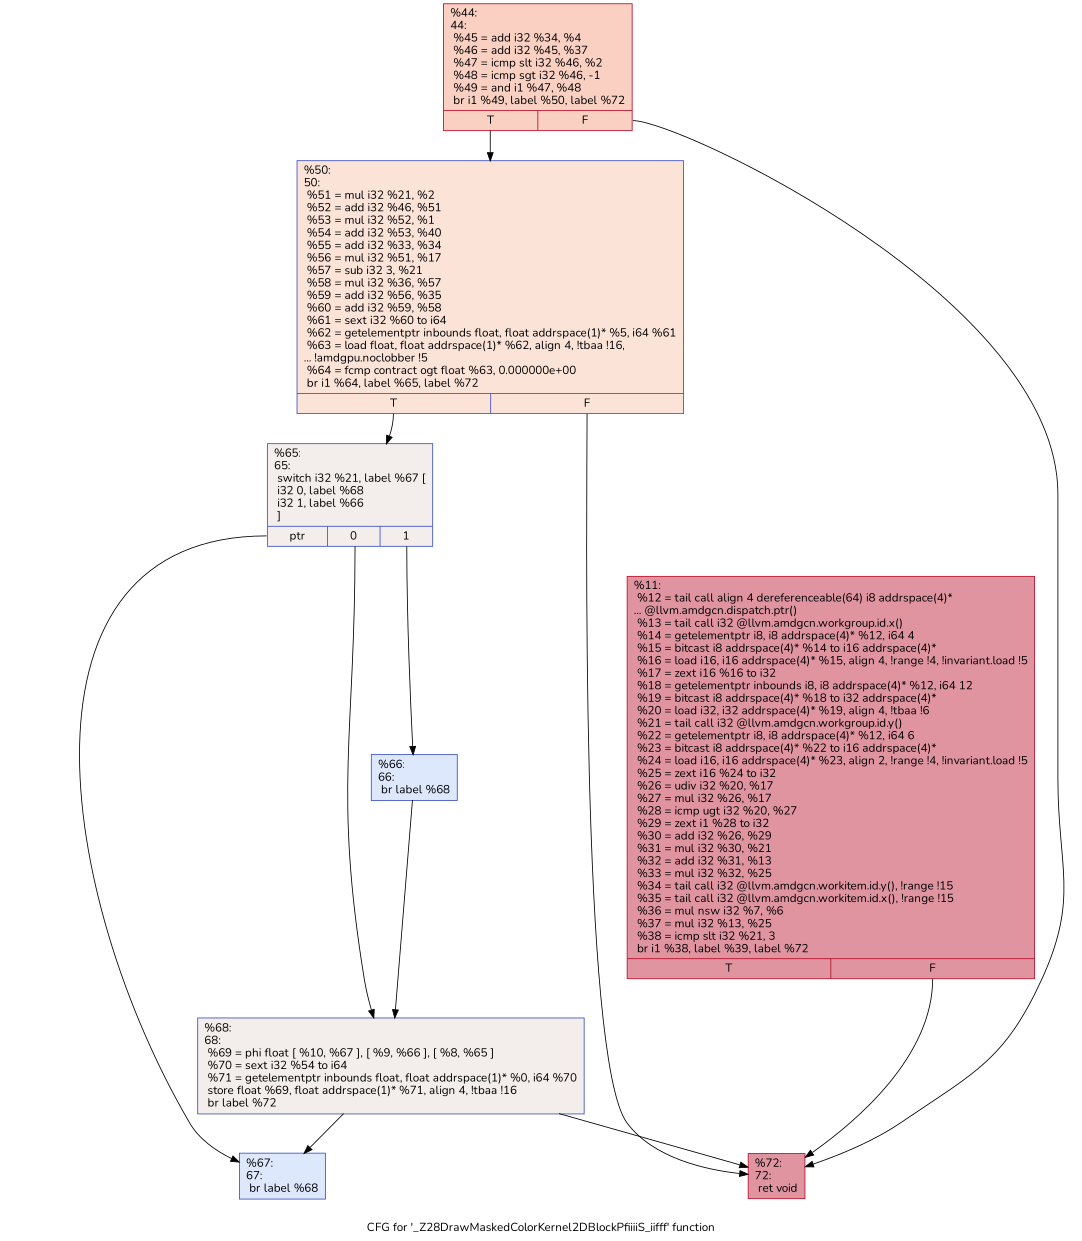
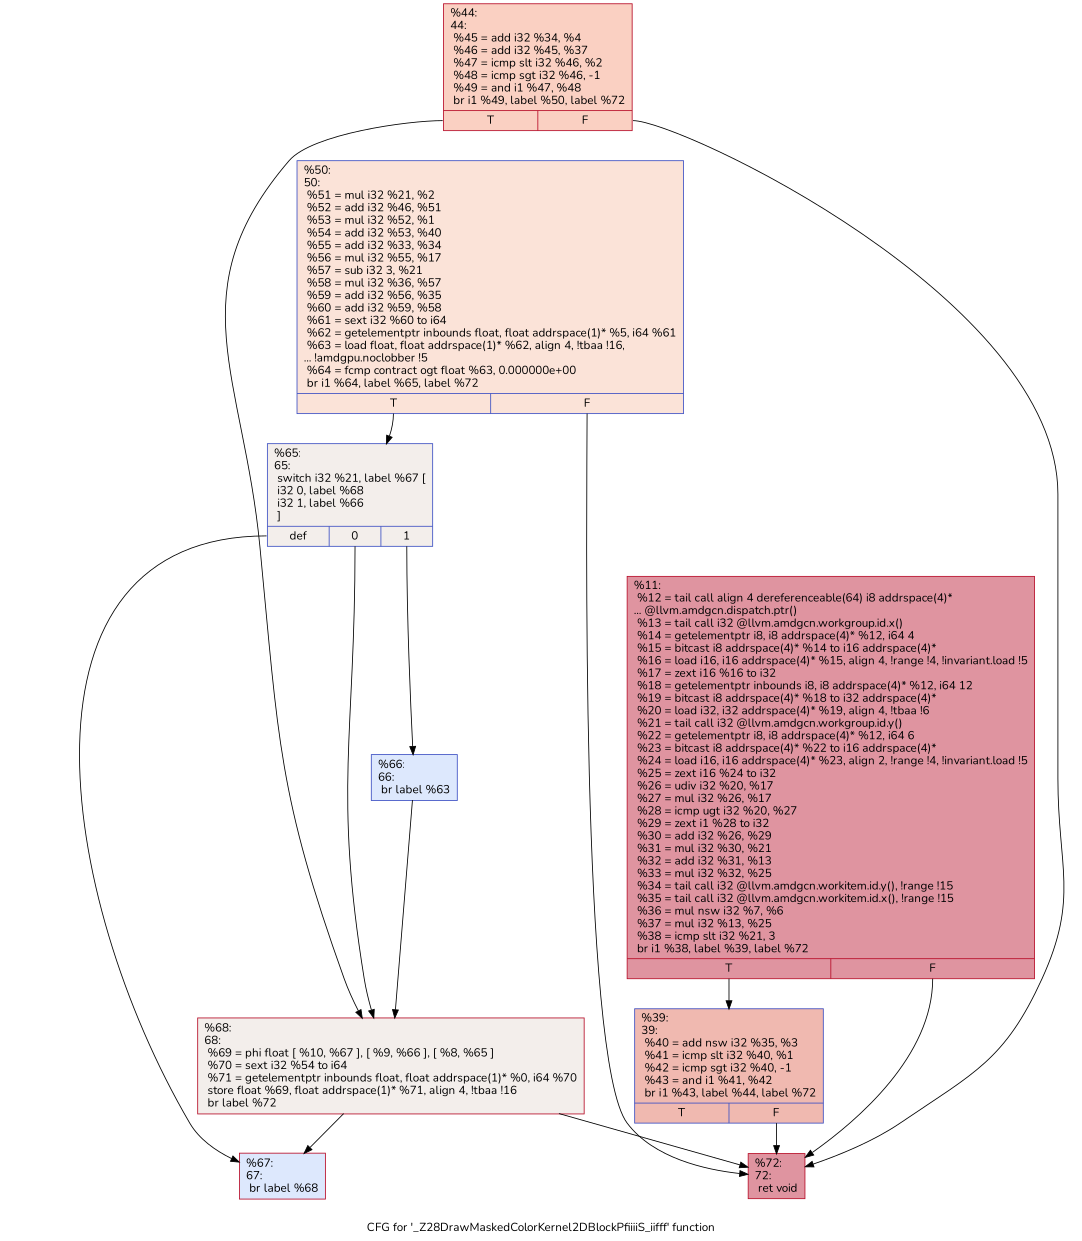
edge "%44:" -> "%50:": now "%44:" -> "%68:"
node "%50:": text "%56 = mul i32 %51, %17" -> "%56 = mul i32 %55, %17"
node "%65:": text "ptr" -> "def"
node "%66:": text "br label %68" -> "br label %63"
node "%68:": color #3d50c3ff -> #b70d28ff
node "%39:": added
node "%67:": color #3d50c3ff -> #b70d28ff
